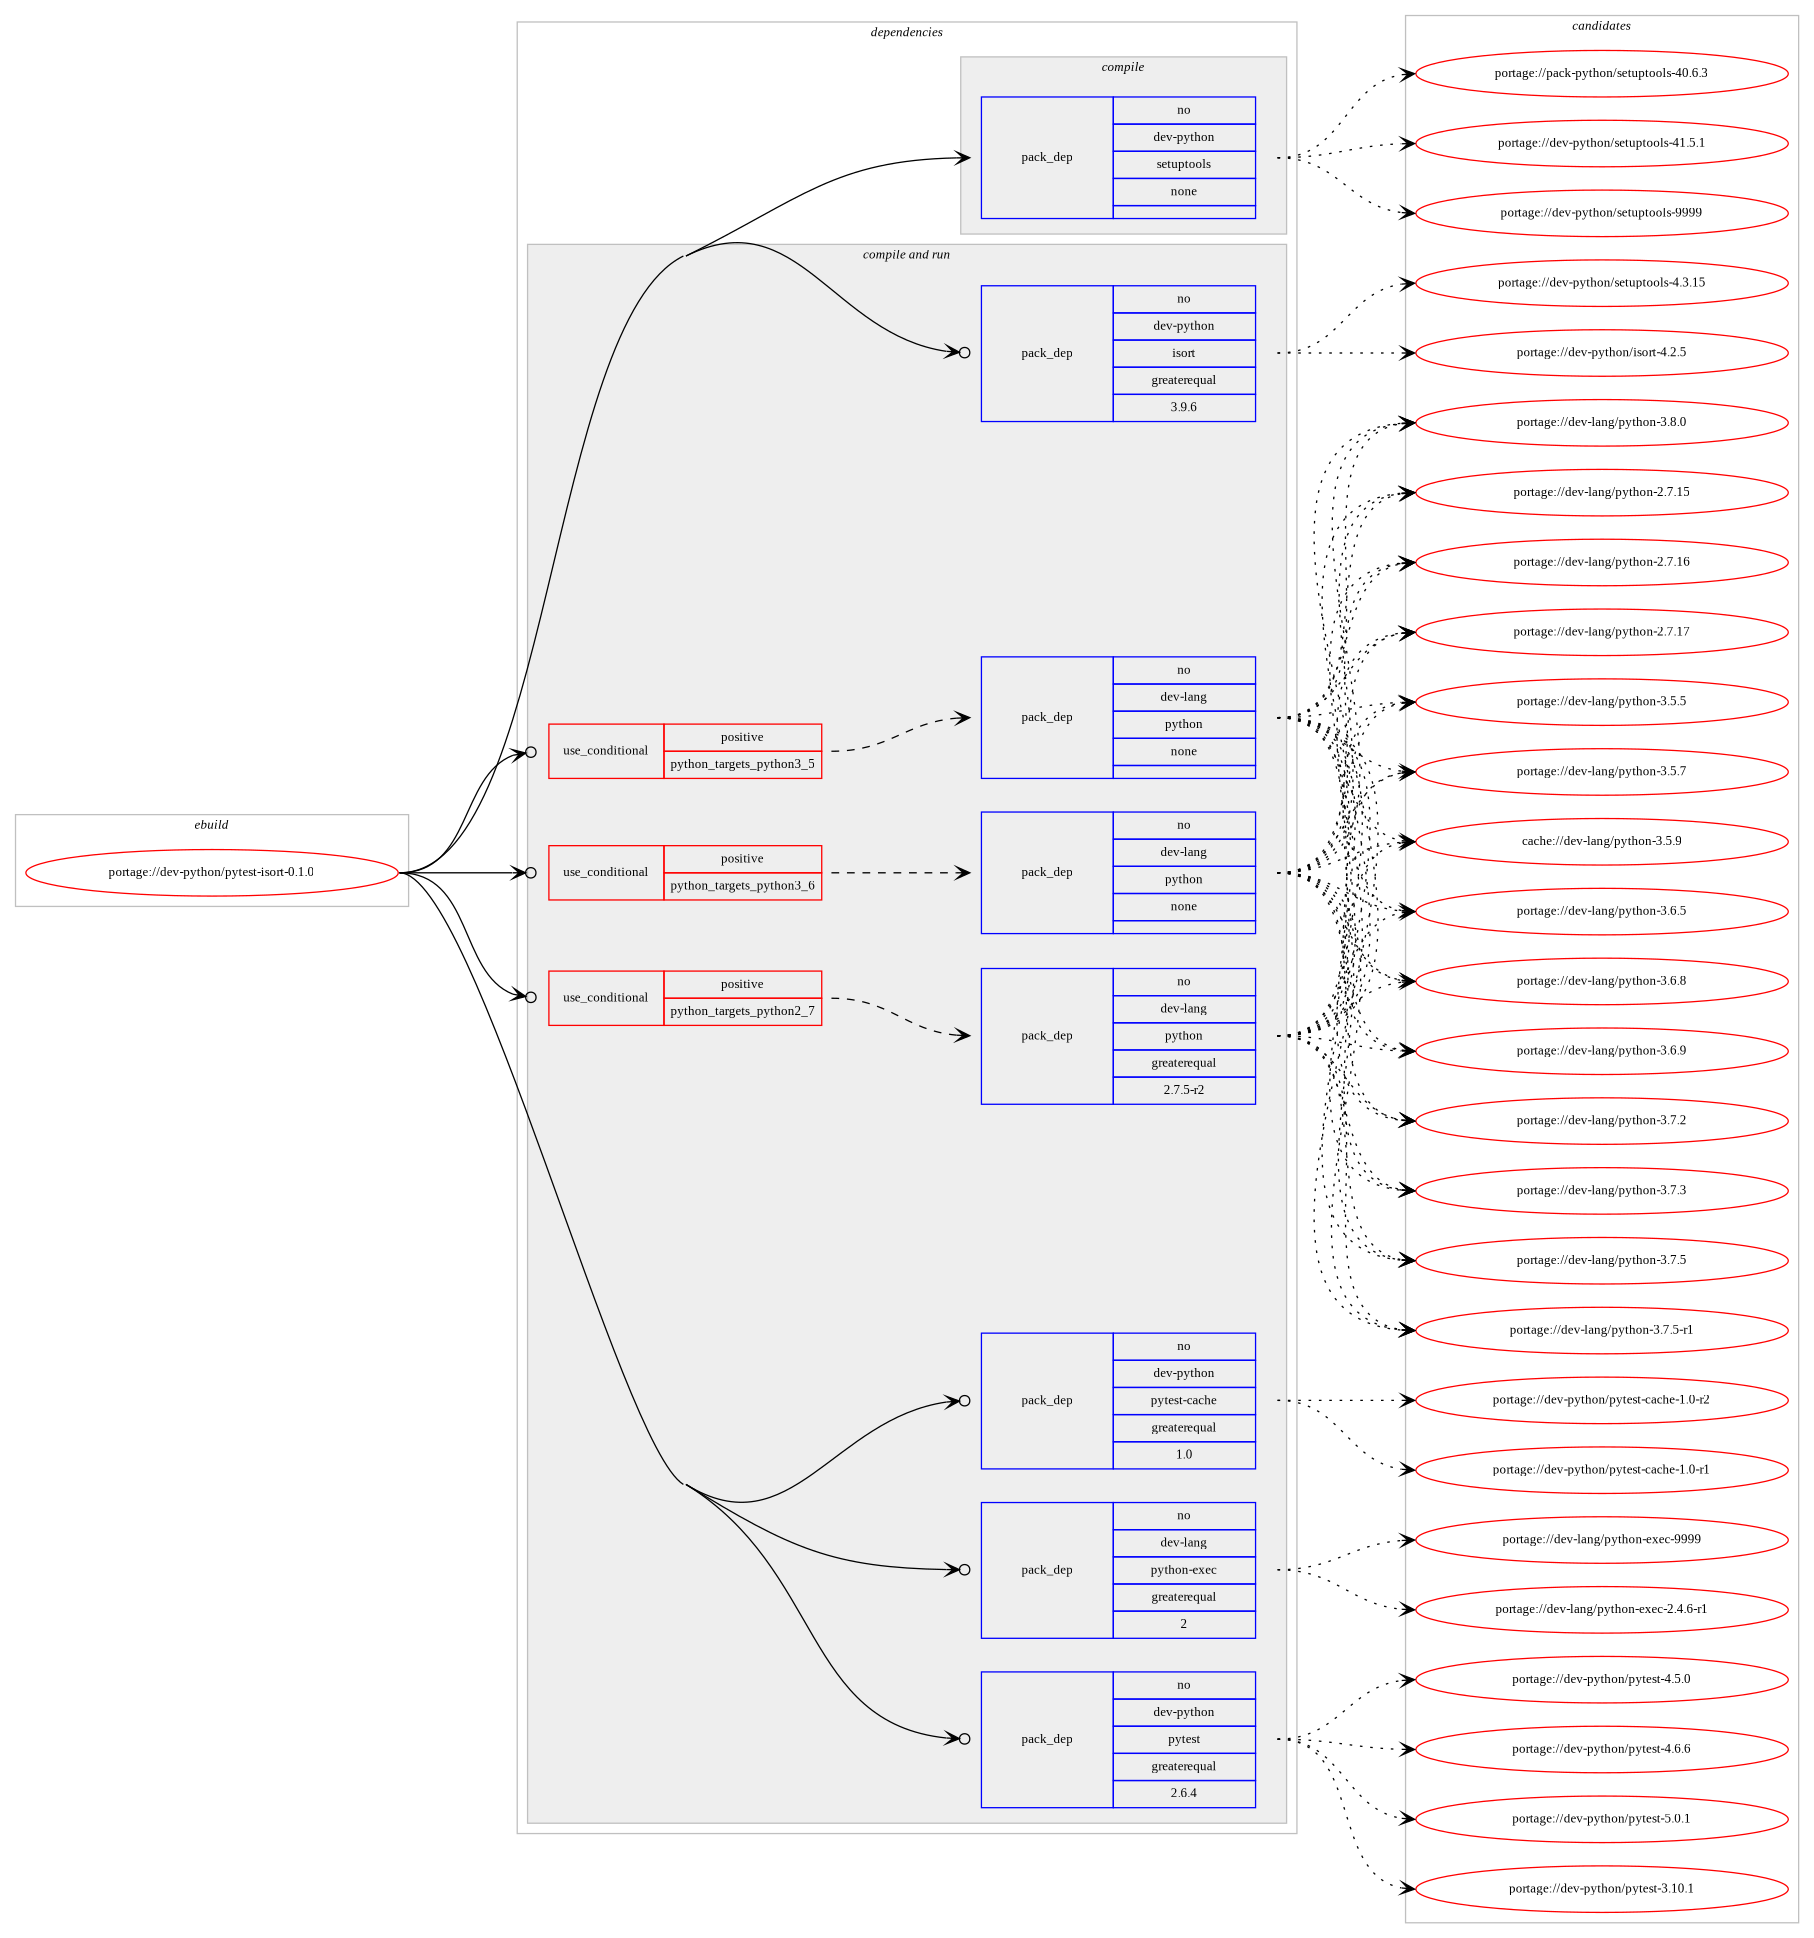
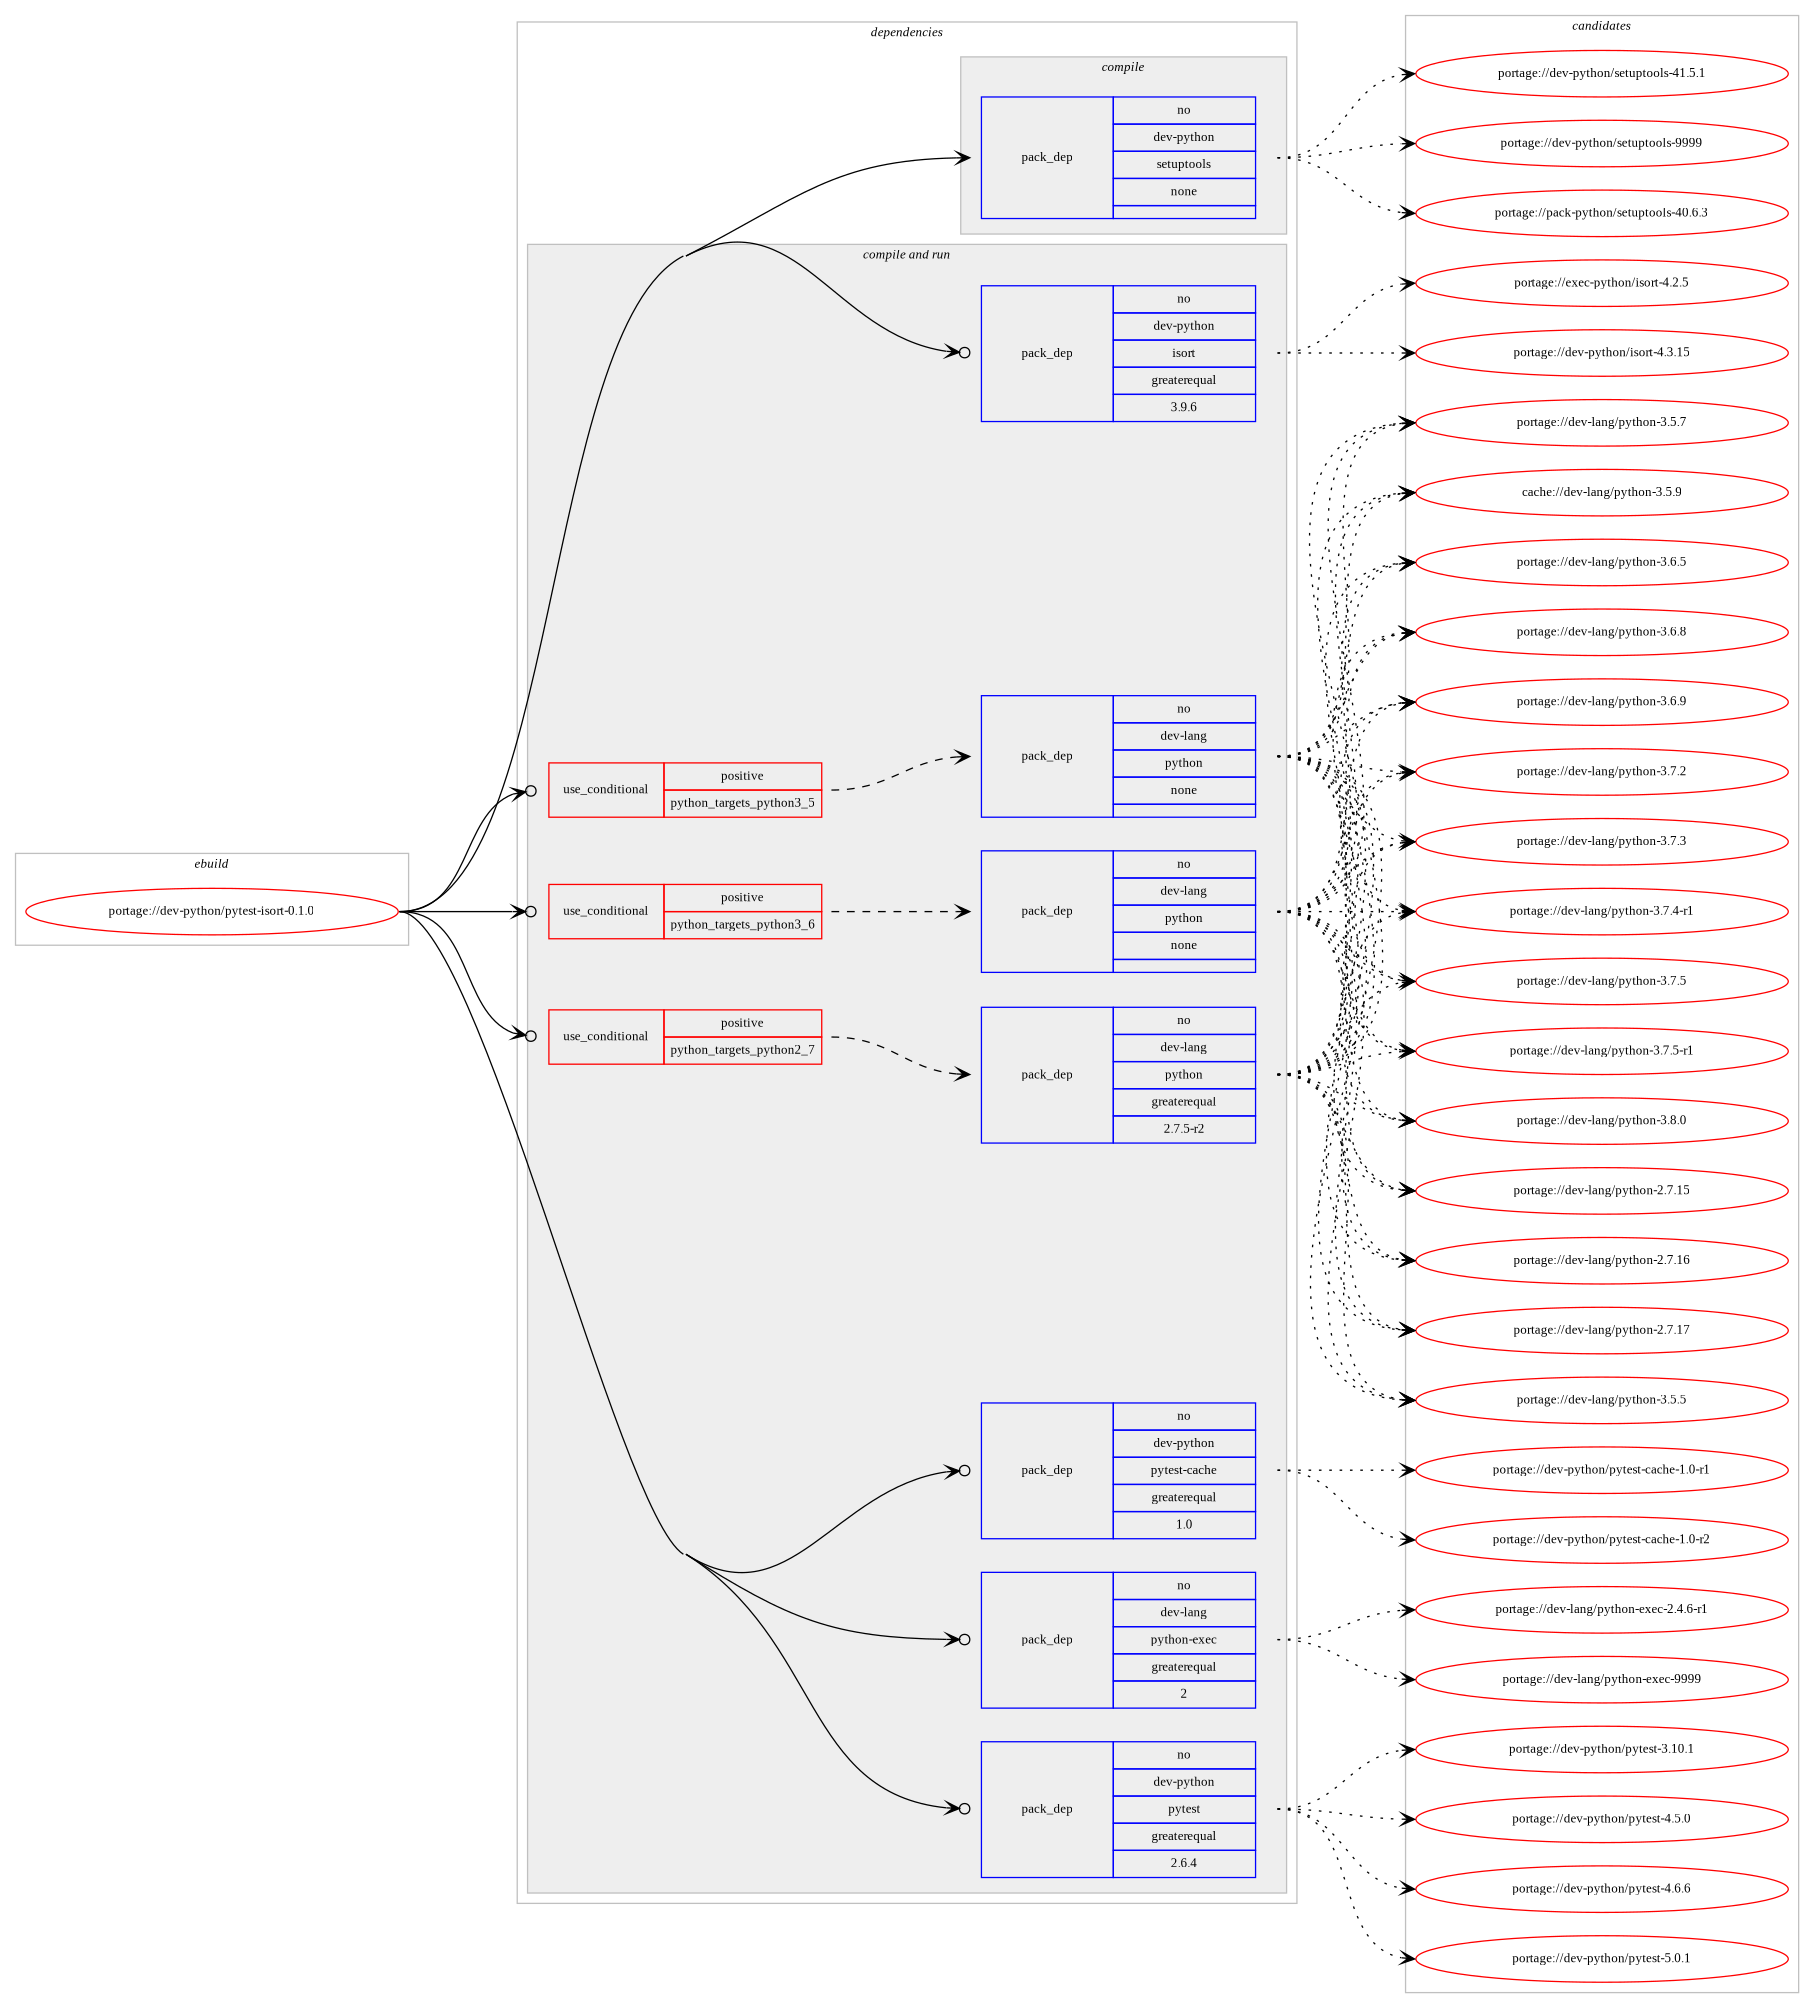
node "portage://dev-python/setuptools-4.3.15": label "portage://dev-python/setuptools-4.3.15" -> "portage://dev-python/isort-4.3.15"
node "portage://dev-python/isort-4.2.5": label "portage://dev-python/isort-4.2.5" -> "portage://exec-python/isort-4.2.5"
node "portage://dev-lang/python-3.7.4-r1": added
